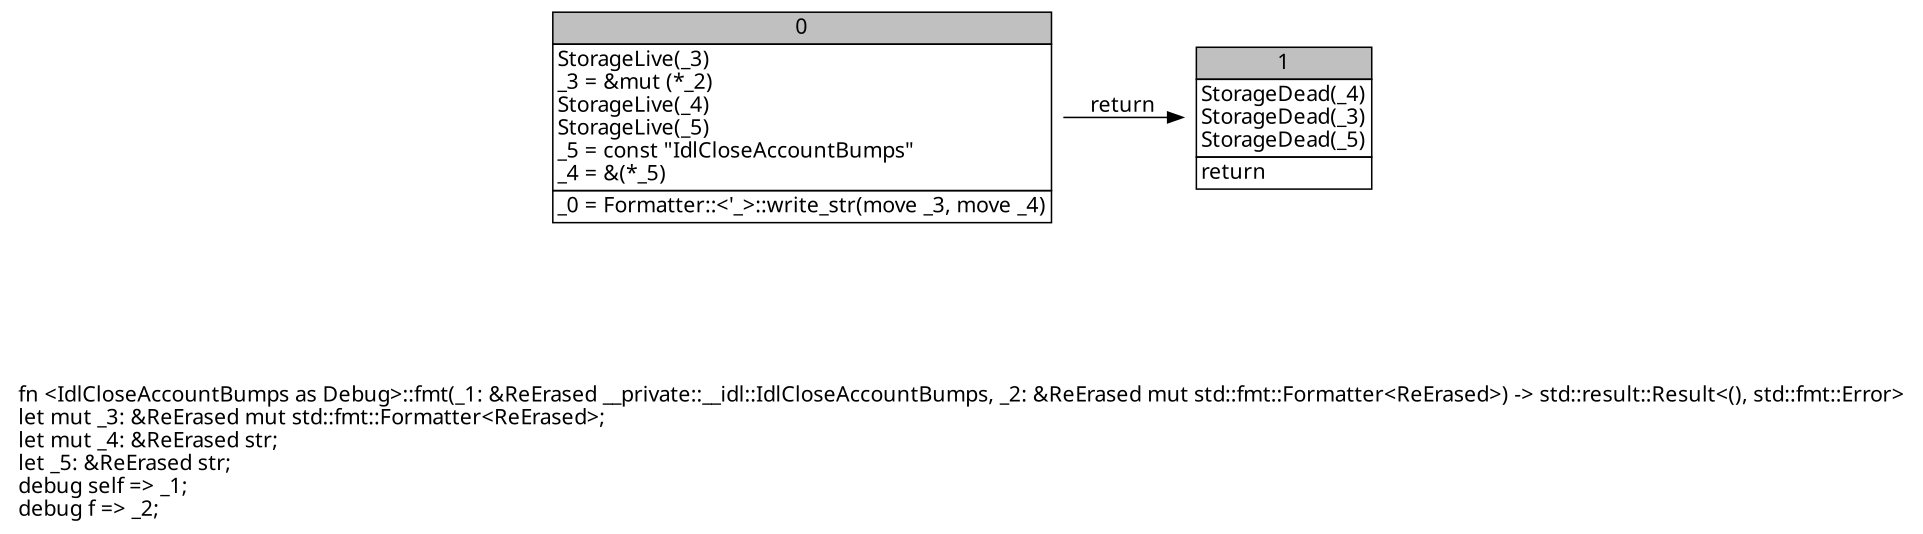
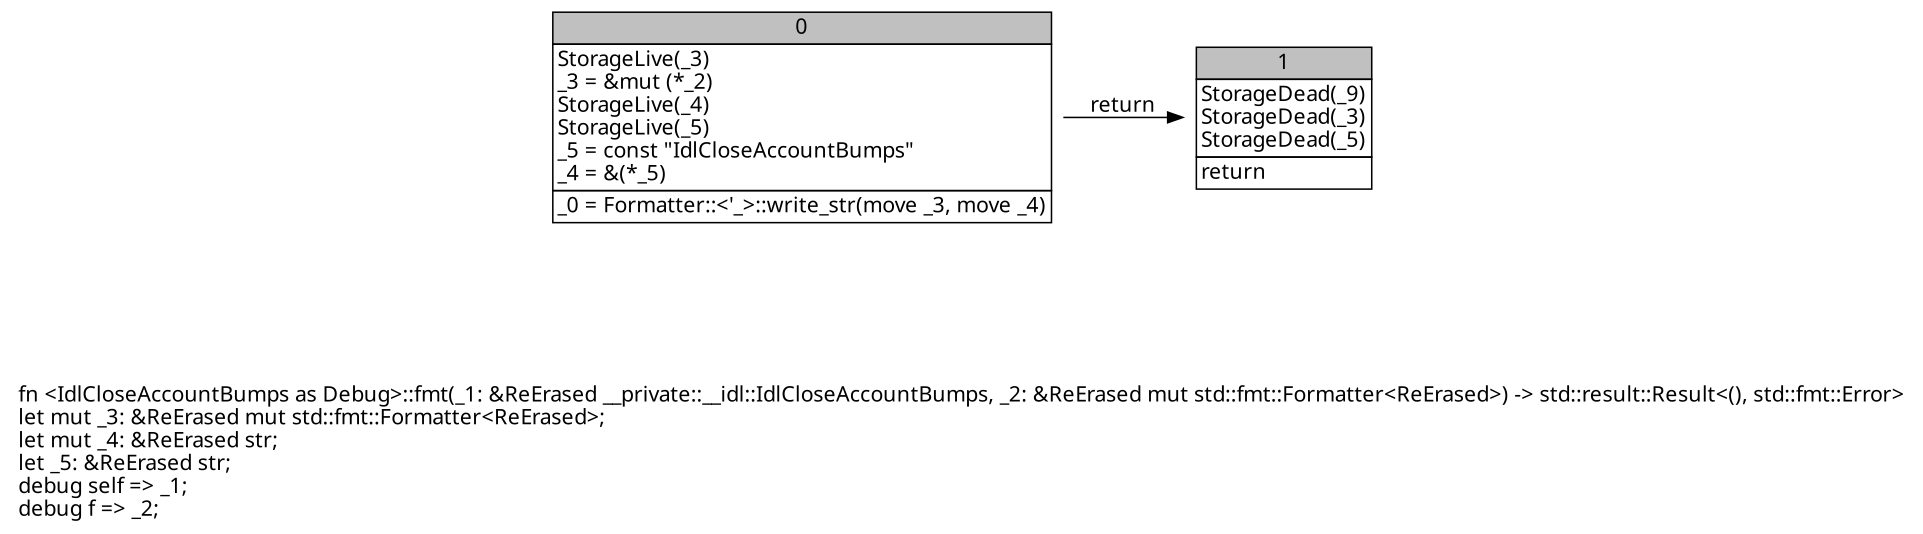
node "1": text "StorageDead(_4)" -> "StorageDead(_9)"
